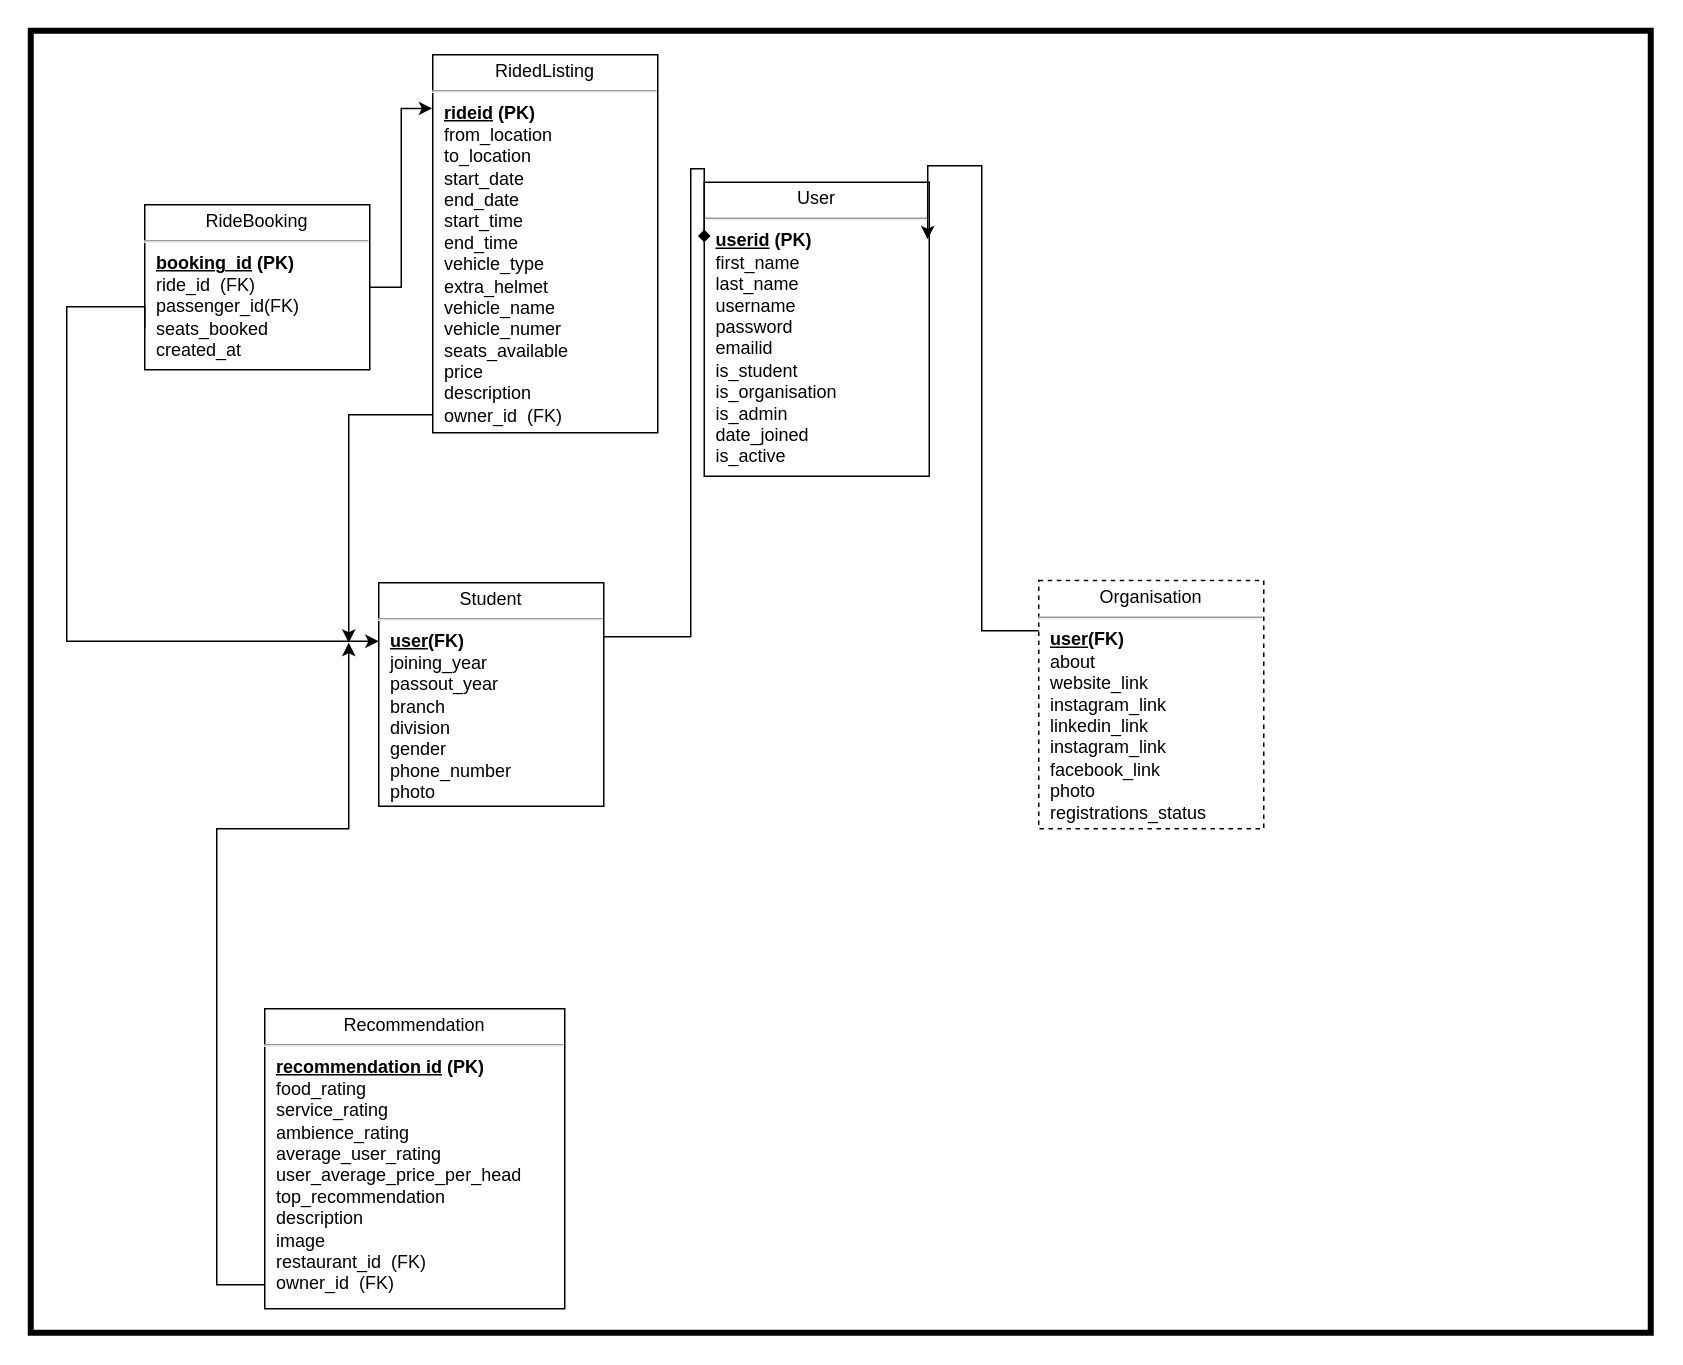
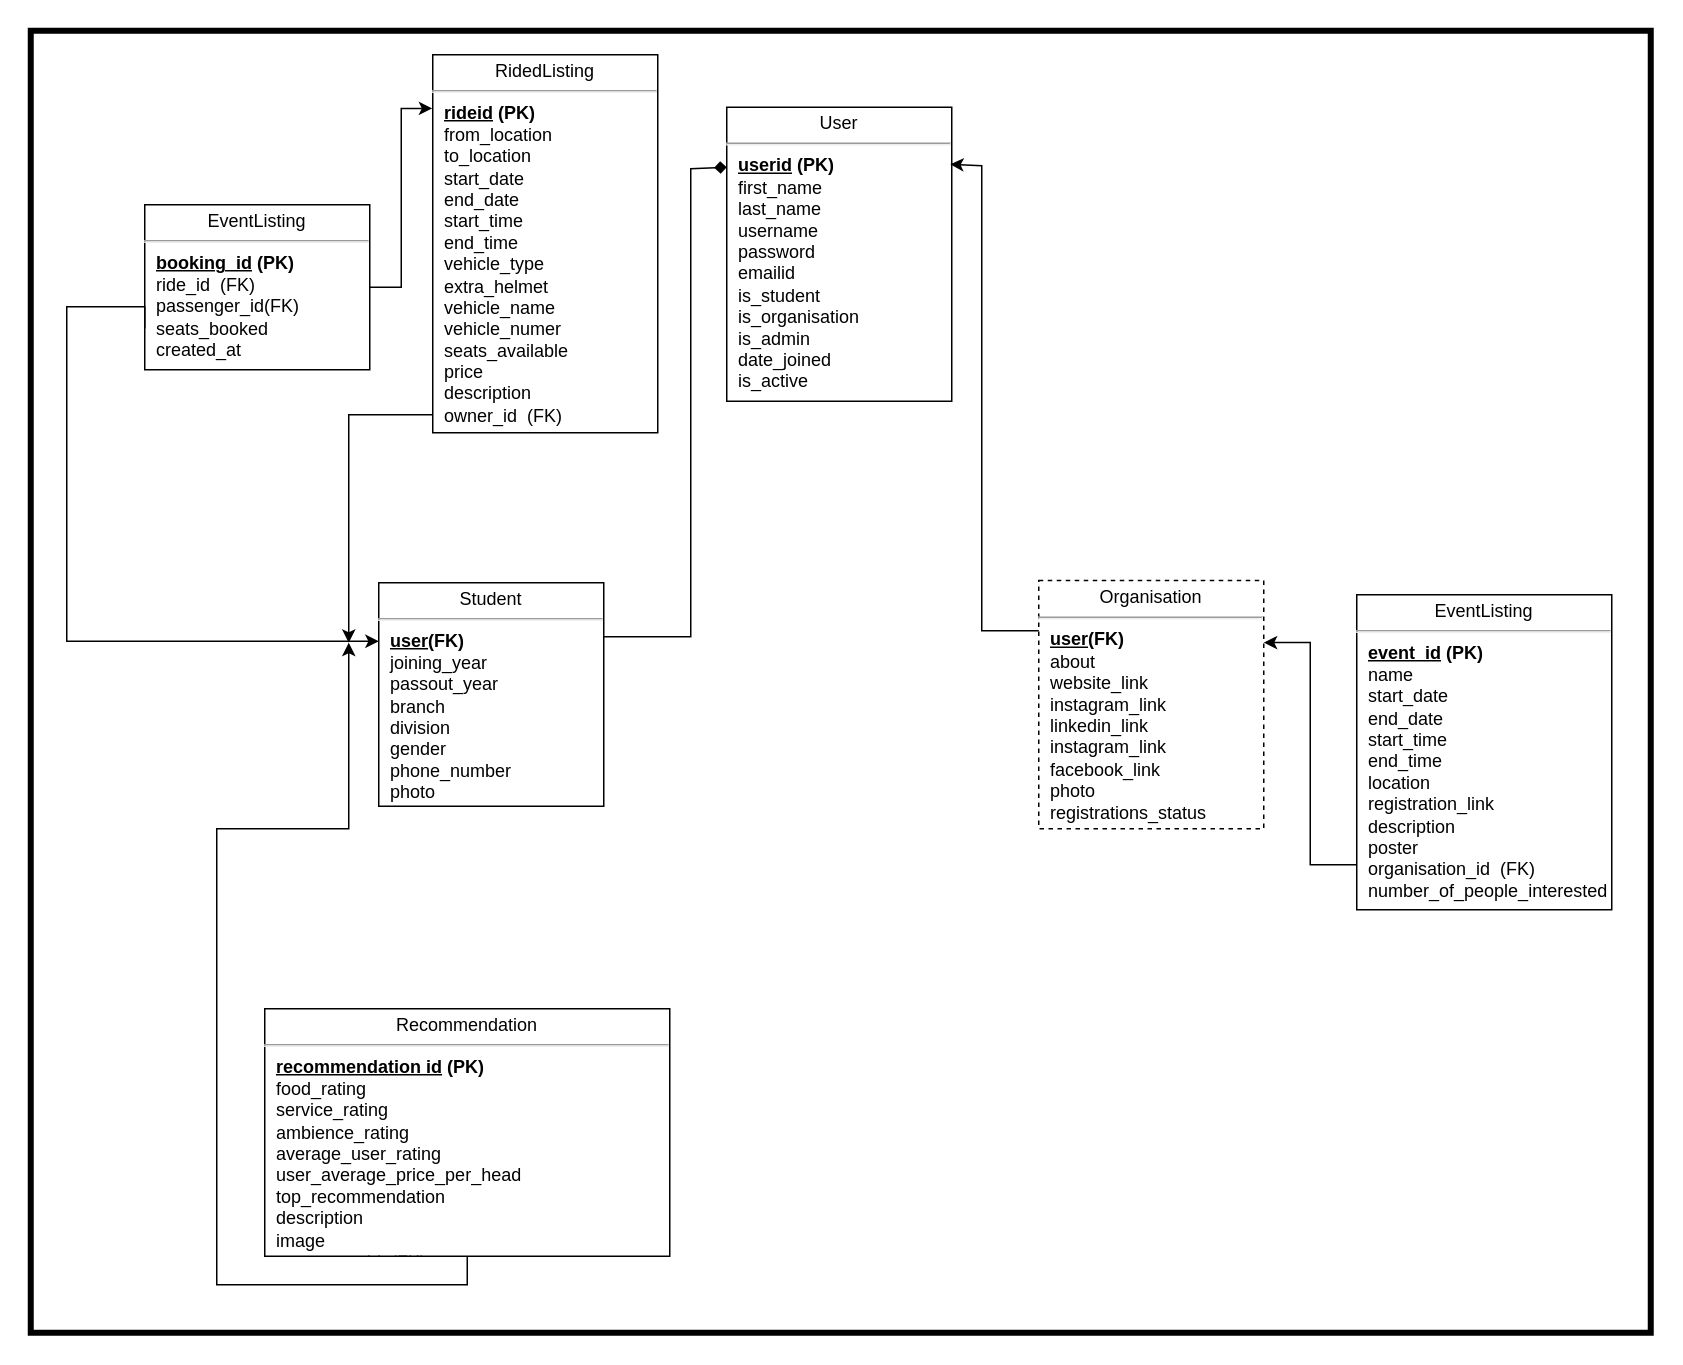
node "RideBooking booking_id (PK) ride_id (FK) passenger_id(FK) seats_booked created_at": label "RideBooking booking_id (PK) ride_id (FK) passenger_id(FK) seats_booked created_at" -> "EventListing booking_id (PK) ride_id (FK) passenger_id(FK) seats_booked created_at"
node "User userid (PK) first_name last_name username password emailid is_student is_organisation is_admin date_joined is_active": moved (817, 329) -> (839, 254)
node "EventListing event_id (PK) name start_date end_date start_time end_time location registration_link description poster organisation_id (FK) number_of_people_interested": added
edge "EventListing event_id (PK) name start_date end_date start_time end_time location registration_link description poster organisation_id (FK) number_of_people_interested" -> "Organisation user(FK) about website_link instagram_link linkedin_link instagram_link facebook_link photo registrations_status": added
node "Recommendation recommendation id (PK) food_rating service_rating ambience_rating average_user_rating user_average_price_per_head top_recommendation description image restaurant_id (FK) owner_id (FK)": size 300x300 -> 405x248
